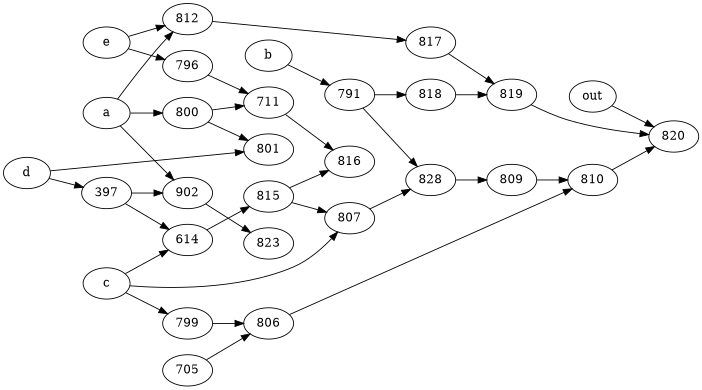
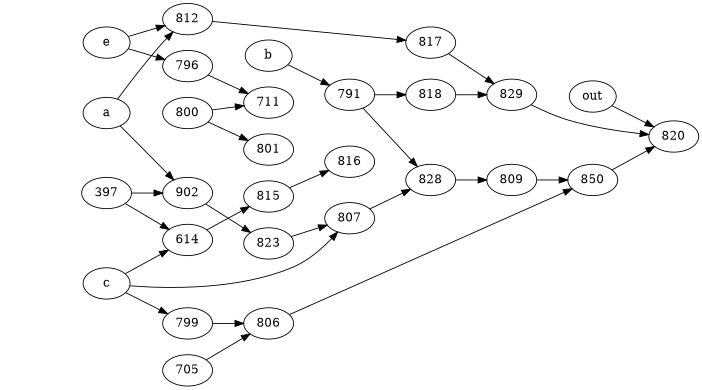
node "819": label "819" -> "829"
edge "a" -> "800": removed
edge "711" -> "816": removed
node "d": removed
node "810": label "810" -> "850"
edge "815" -> "807": now "823" -> "807"
